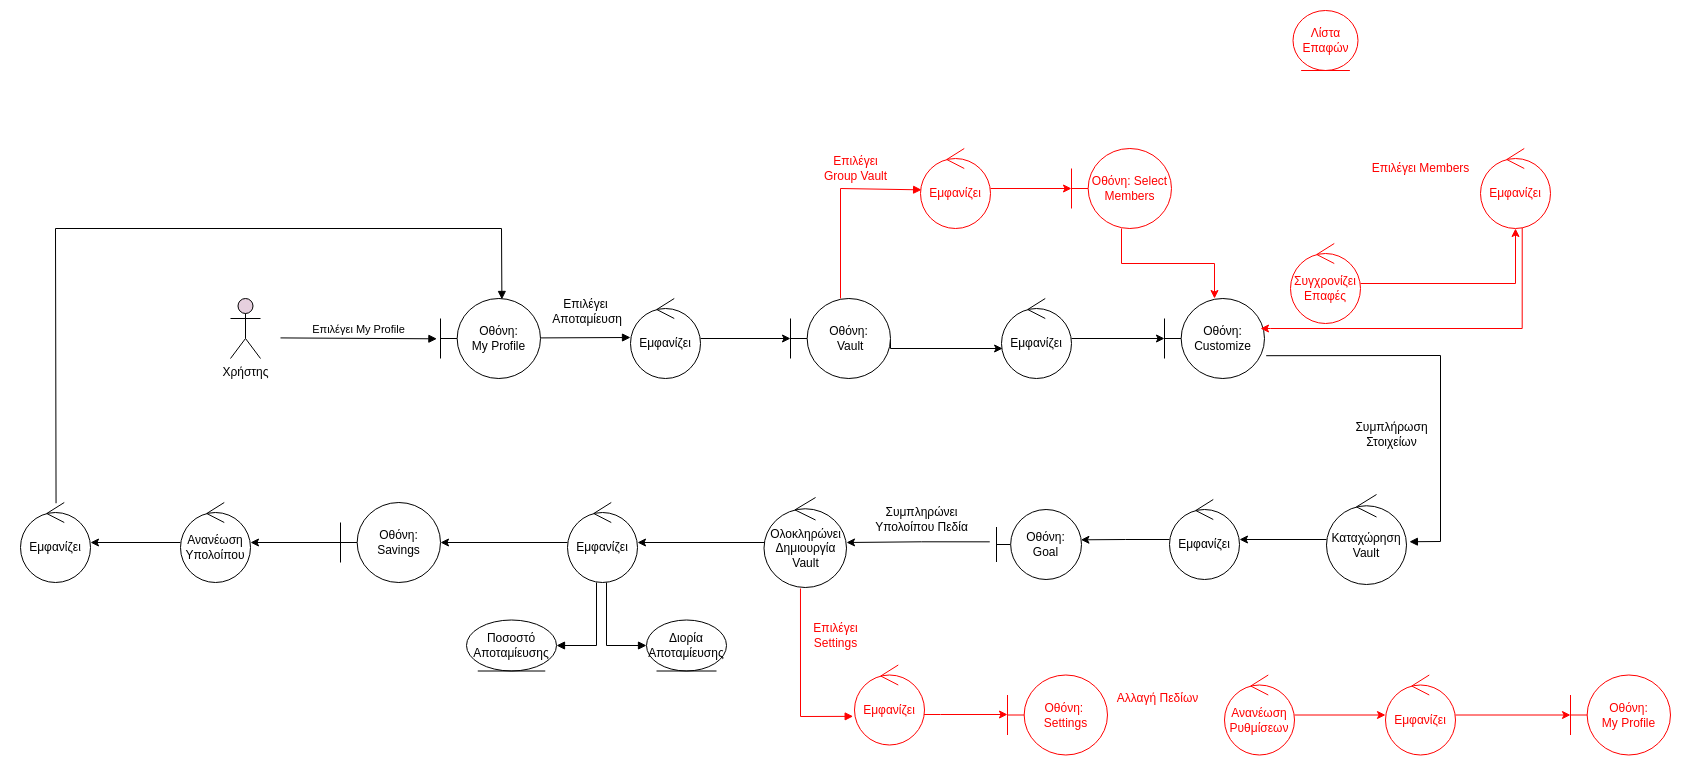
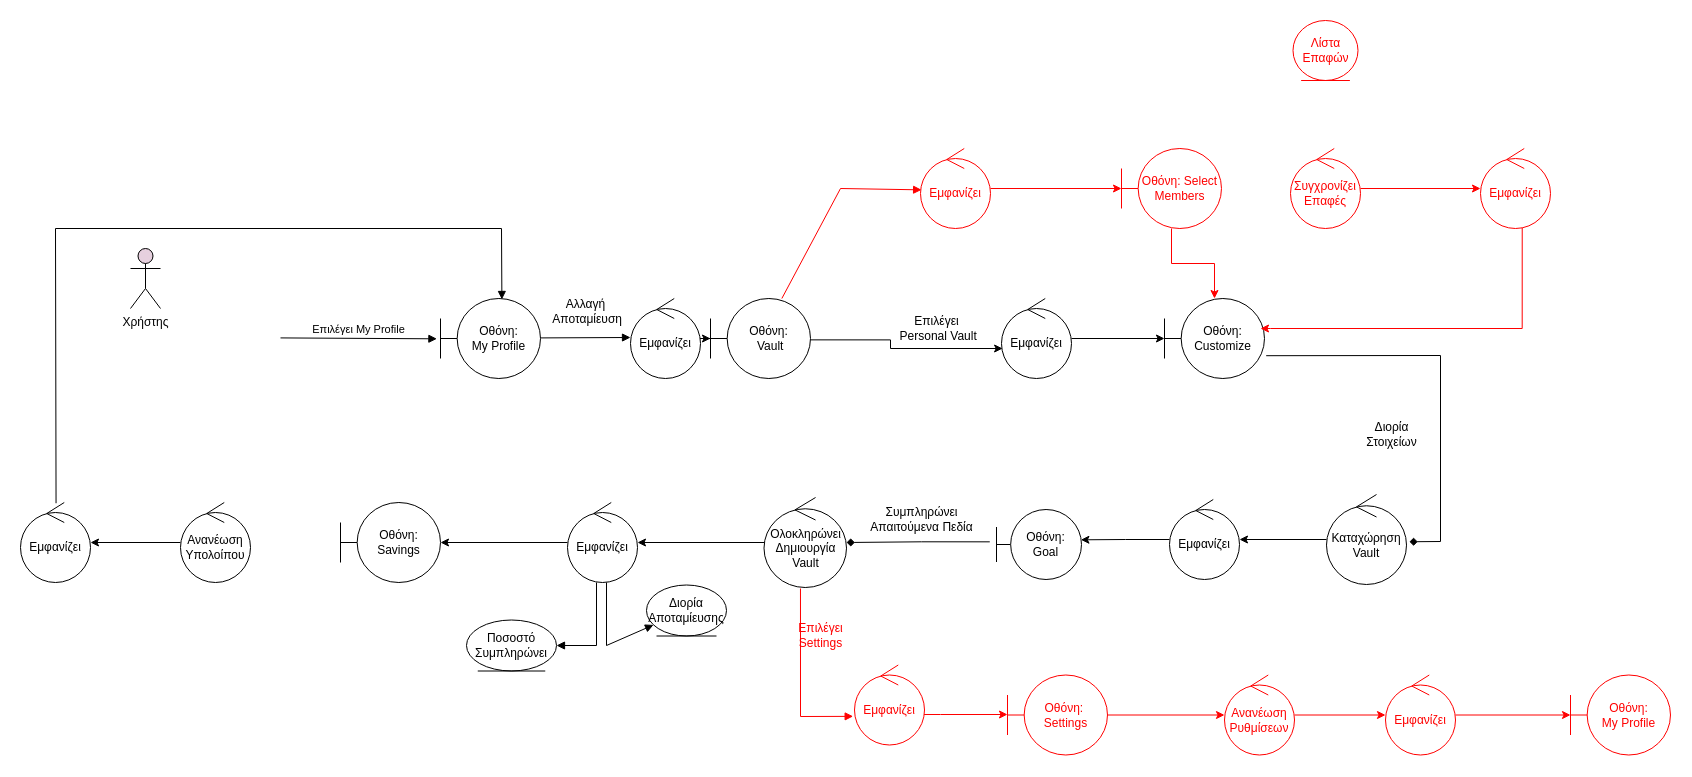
node "Λίστα Επαφών": moved (1326, 41) -> (1326, 51)
node "Επιλέγει Group Vault": removed
node "Επιλέγει Members": removed
node "Οθόνη: Select Members": moved (1122, 189) -> (1172, 189)
node "Συγχρονίζει Επαφές": moved (1326, 284) -> (1326, 189)
node "Επιλέγει Αποταμίευση": label "Επιλέγει Αποταμίευση" -> "Αλλαγή Αποταμίευση"
node "Χρήστης": moved (246, 329) -> (146, 279)
node "Επιλέγει Personal Vault": added
node "Οθόνη: Vault": moved (841, 339) -> (761, 339)
node "Συμπλήρωση Στοιχείων": label "Συμπλήρωση Στοιχείων" -> "Διορία Στοιχείων"
node "Συμπληρώνει Υπολοίπου Πεδία": label "Συμπληρώνει Υπολοίπου Πεδία" -> "Συμπληρώνει Απαιτούμενα Πεδία"
edge "Οθόνη: Goal" -> "Ολοκληρώνει Δημιουργία Vault": arrowhead classic -> diamond
edge "Οθόνη: Customize" -> "Καταχώρηση Vault": arrowhead block -> diamond
edge "Οθόνη: Savings" -> "Ανανέωση Υπολοίπου": removed
node "Επιλέγει Settings": moved (836, 635) -> (821, 635)
node "Ποσοστό Αποταμίευσης": label "Ποσοστό Αποταμίευσης" -> "Ποσοστό Συμπληρώνει"
node "Διορία Αποταμίευσης": moved (687, 646) -> (687, 611)
node "Αλλαγή Πεδίων": removed
edge "Οθόνη: Settings" -> "Ανανέωση Ρυθμίσεων": added
